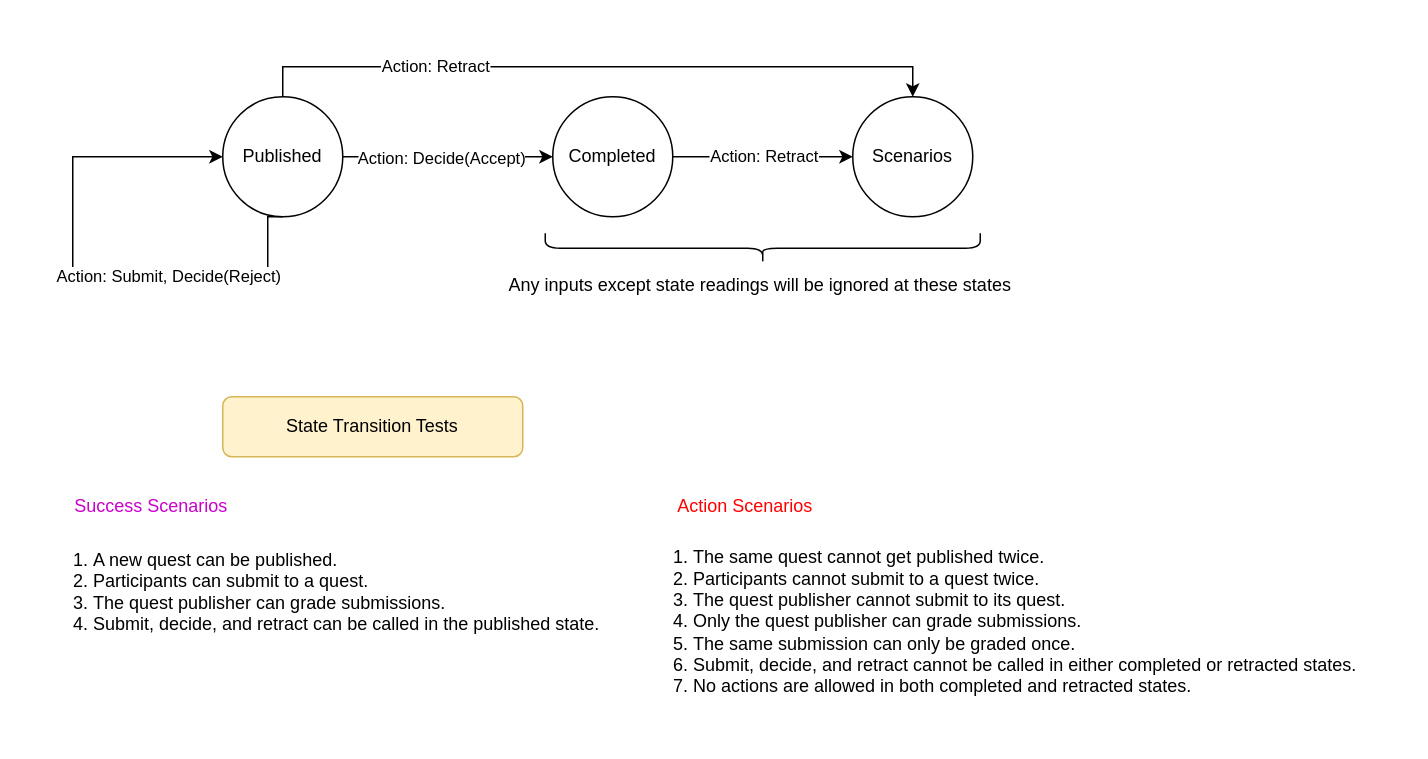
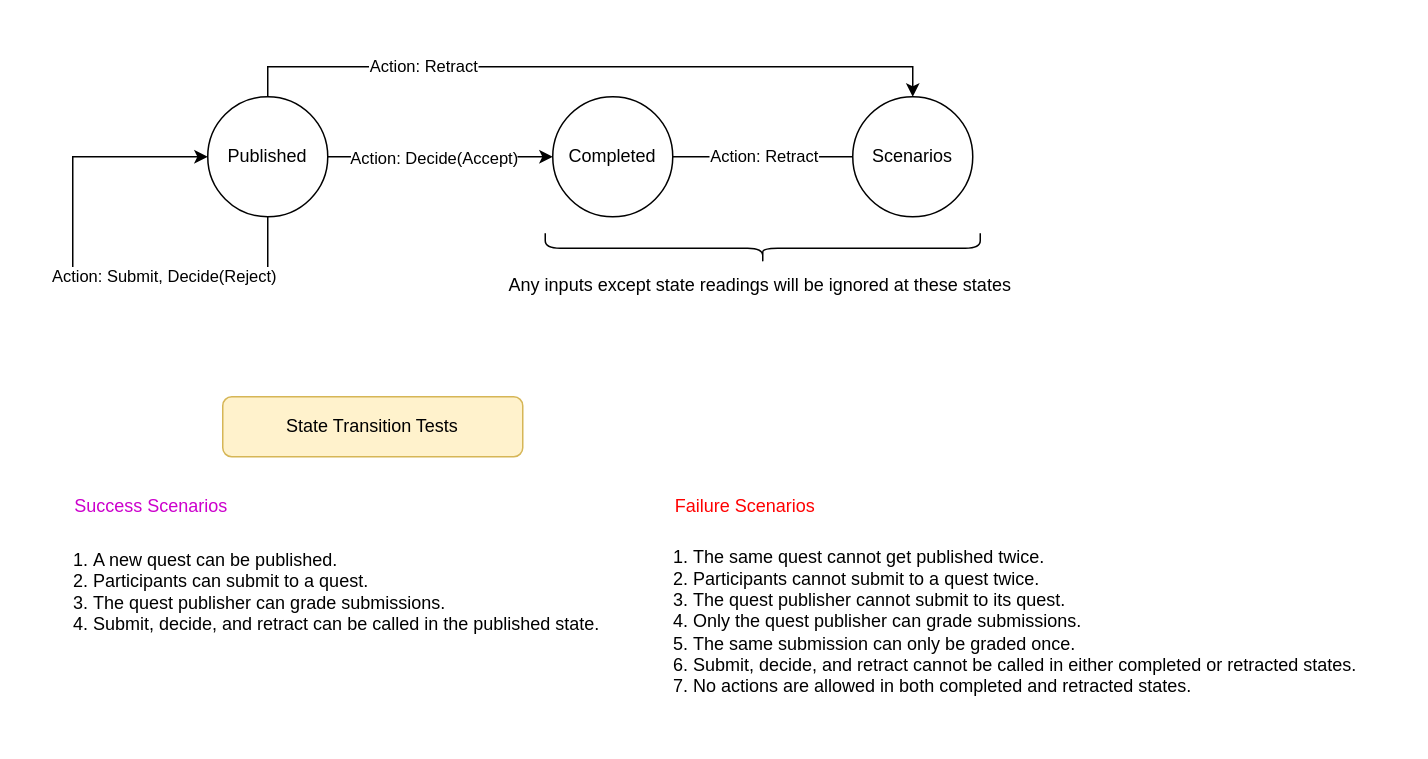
node "Published": moved (283, 157) -> (268, 157)
edge "Completed" -> "Scenarios": arrowhead classic -> none
node "Action Scenarios": label "Action Scenarios" -> "Failure Scenarios"
